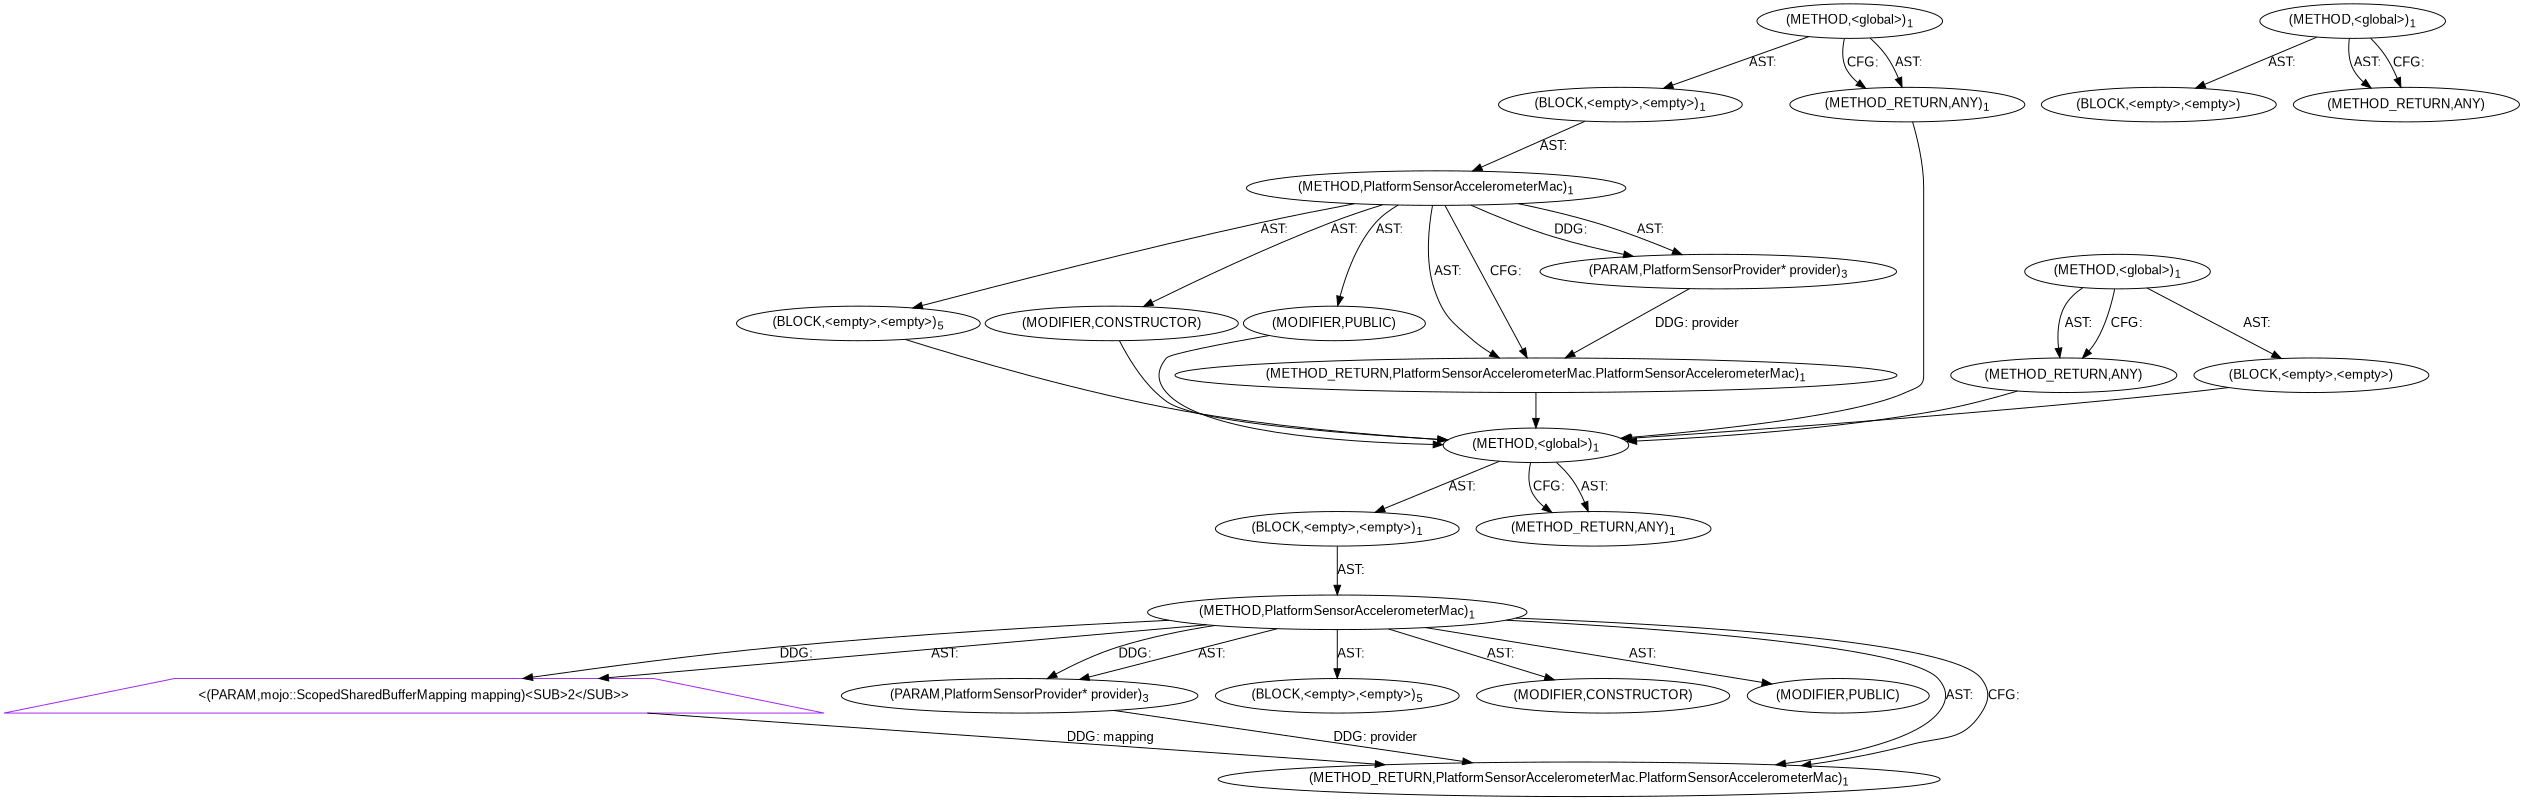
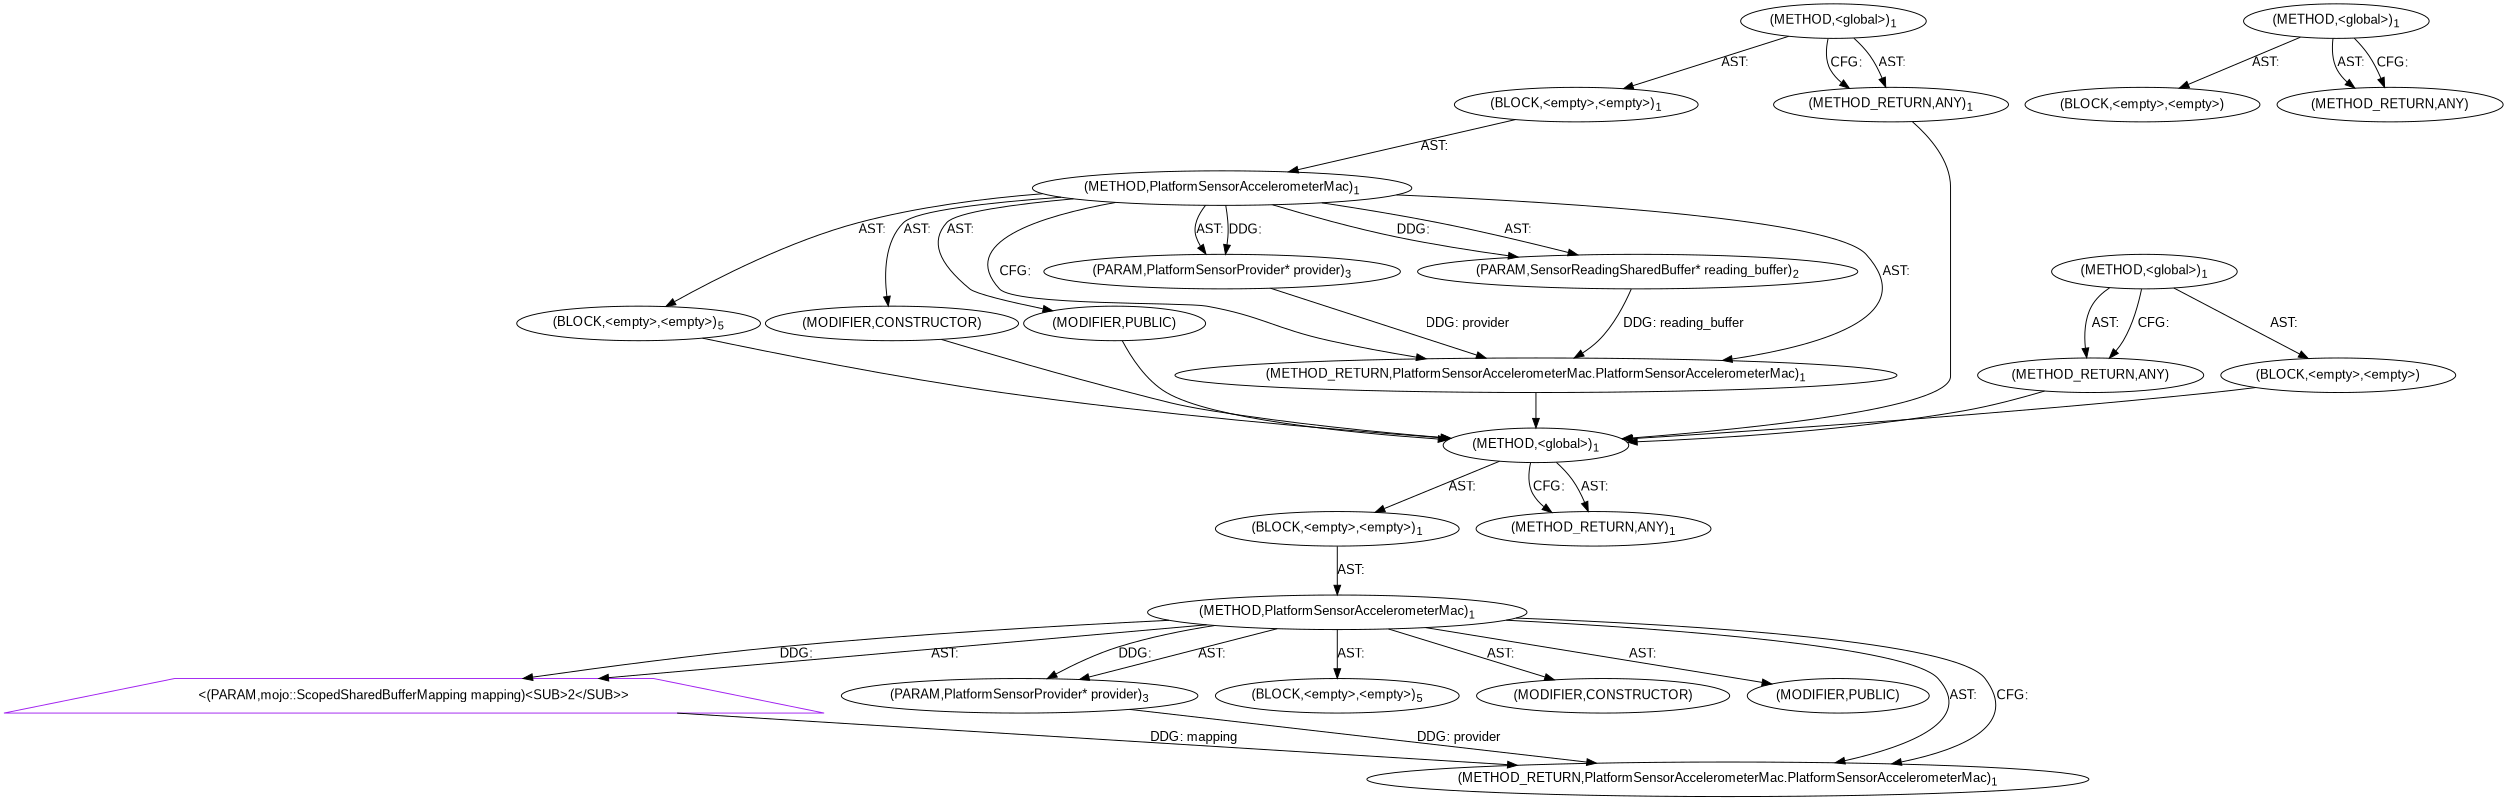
node "(PARAM,SensorReadingSharedBuffer* reading_buffer)": added
